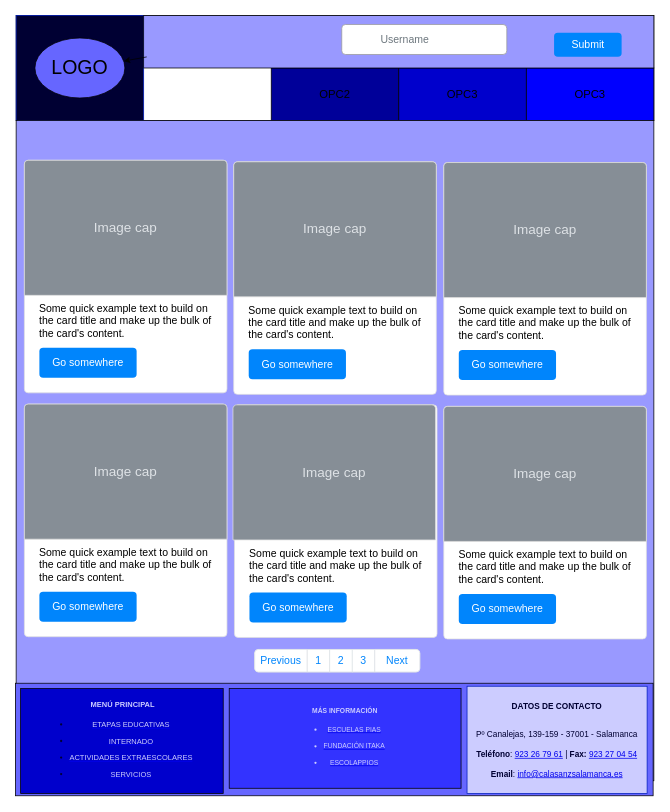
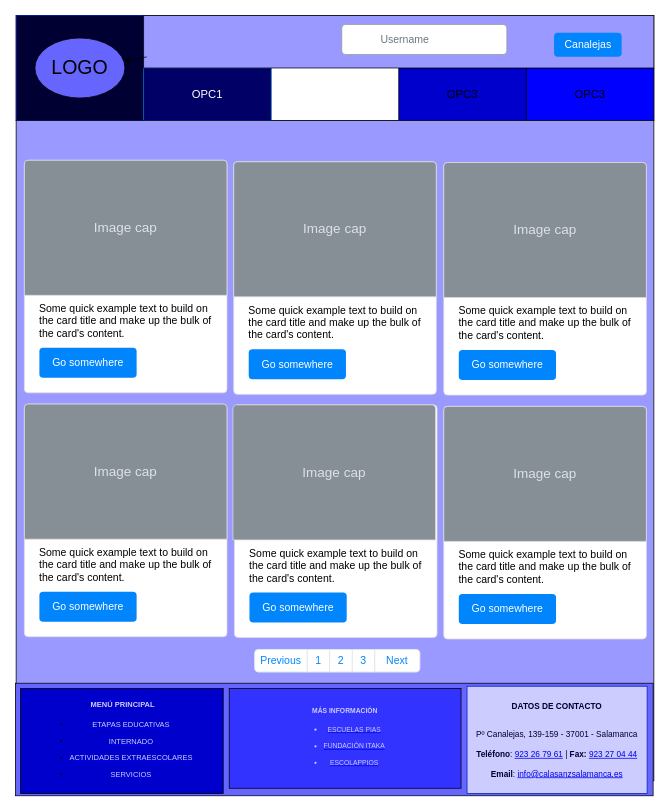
node "Submit": label "Submit" -> "Canalejas"
node "OPC1": added
node "OPC2": removed
node "DATOS DE CONTACTO Pº Canalejas, 139-159 - 37001 - Salamanca Teléfono: 923 26 79 61 | Fax: 923 27 04 54 Email: info@calasanzsalamanca.es": label "DATOS DE CONTACTO Pº Canalejas, 139-159 - 37001 - Salamanca Teléfono: 923 26 79 61 | Fax: 923 27 04 54 Email: info@calasanzsalamanca.es" -> "DATOS DE CONTACTO Pº Canalejas, 139-159 - 37001 - Salamanca Teléfono: 923 26 79 61 | Fax: 923 27 04 44 Email: info@calasanzsalamanca.es"
